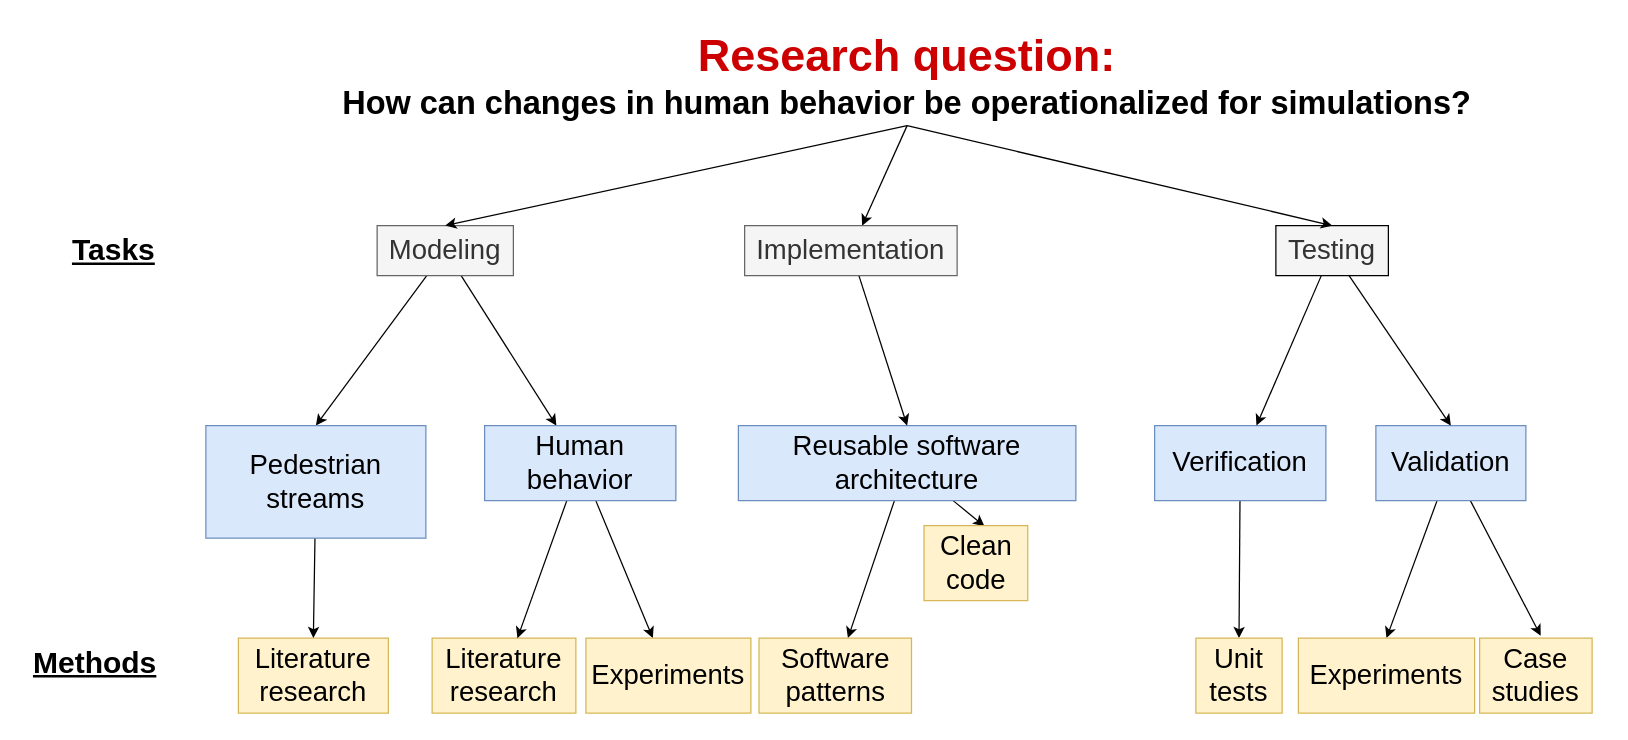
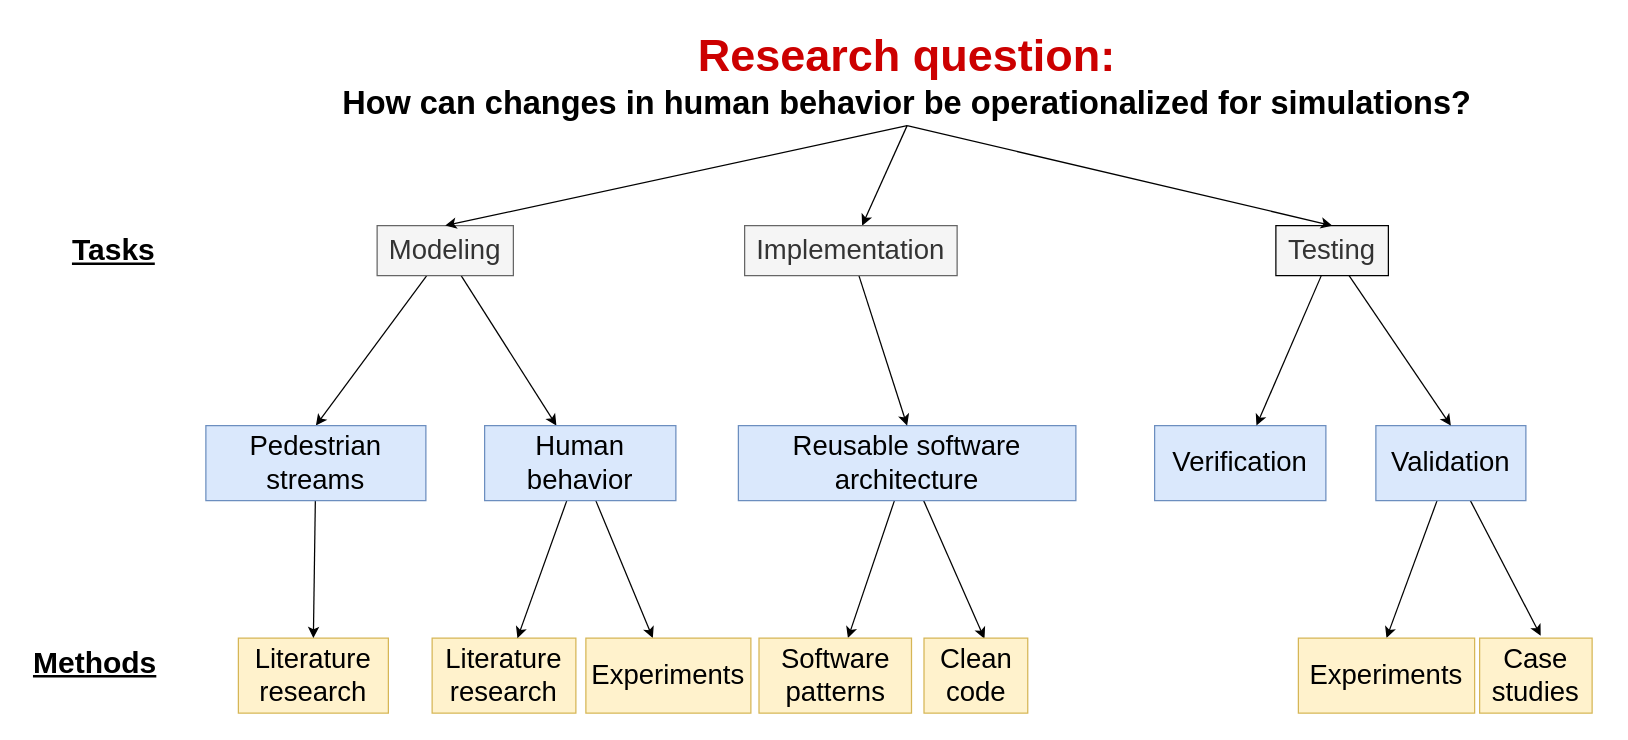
node "Pedestrian streams": size 220x113 -> 220x75
node "Cleancode": moved (976, 563) -> (976, 676)
edge "Verification" -> "Unittests": removed
node "Unittests": removed
